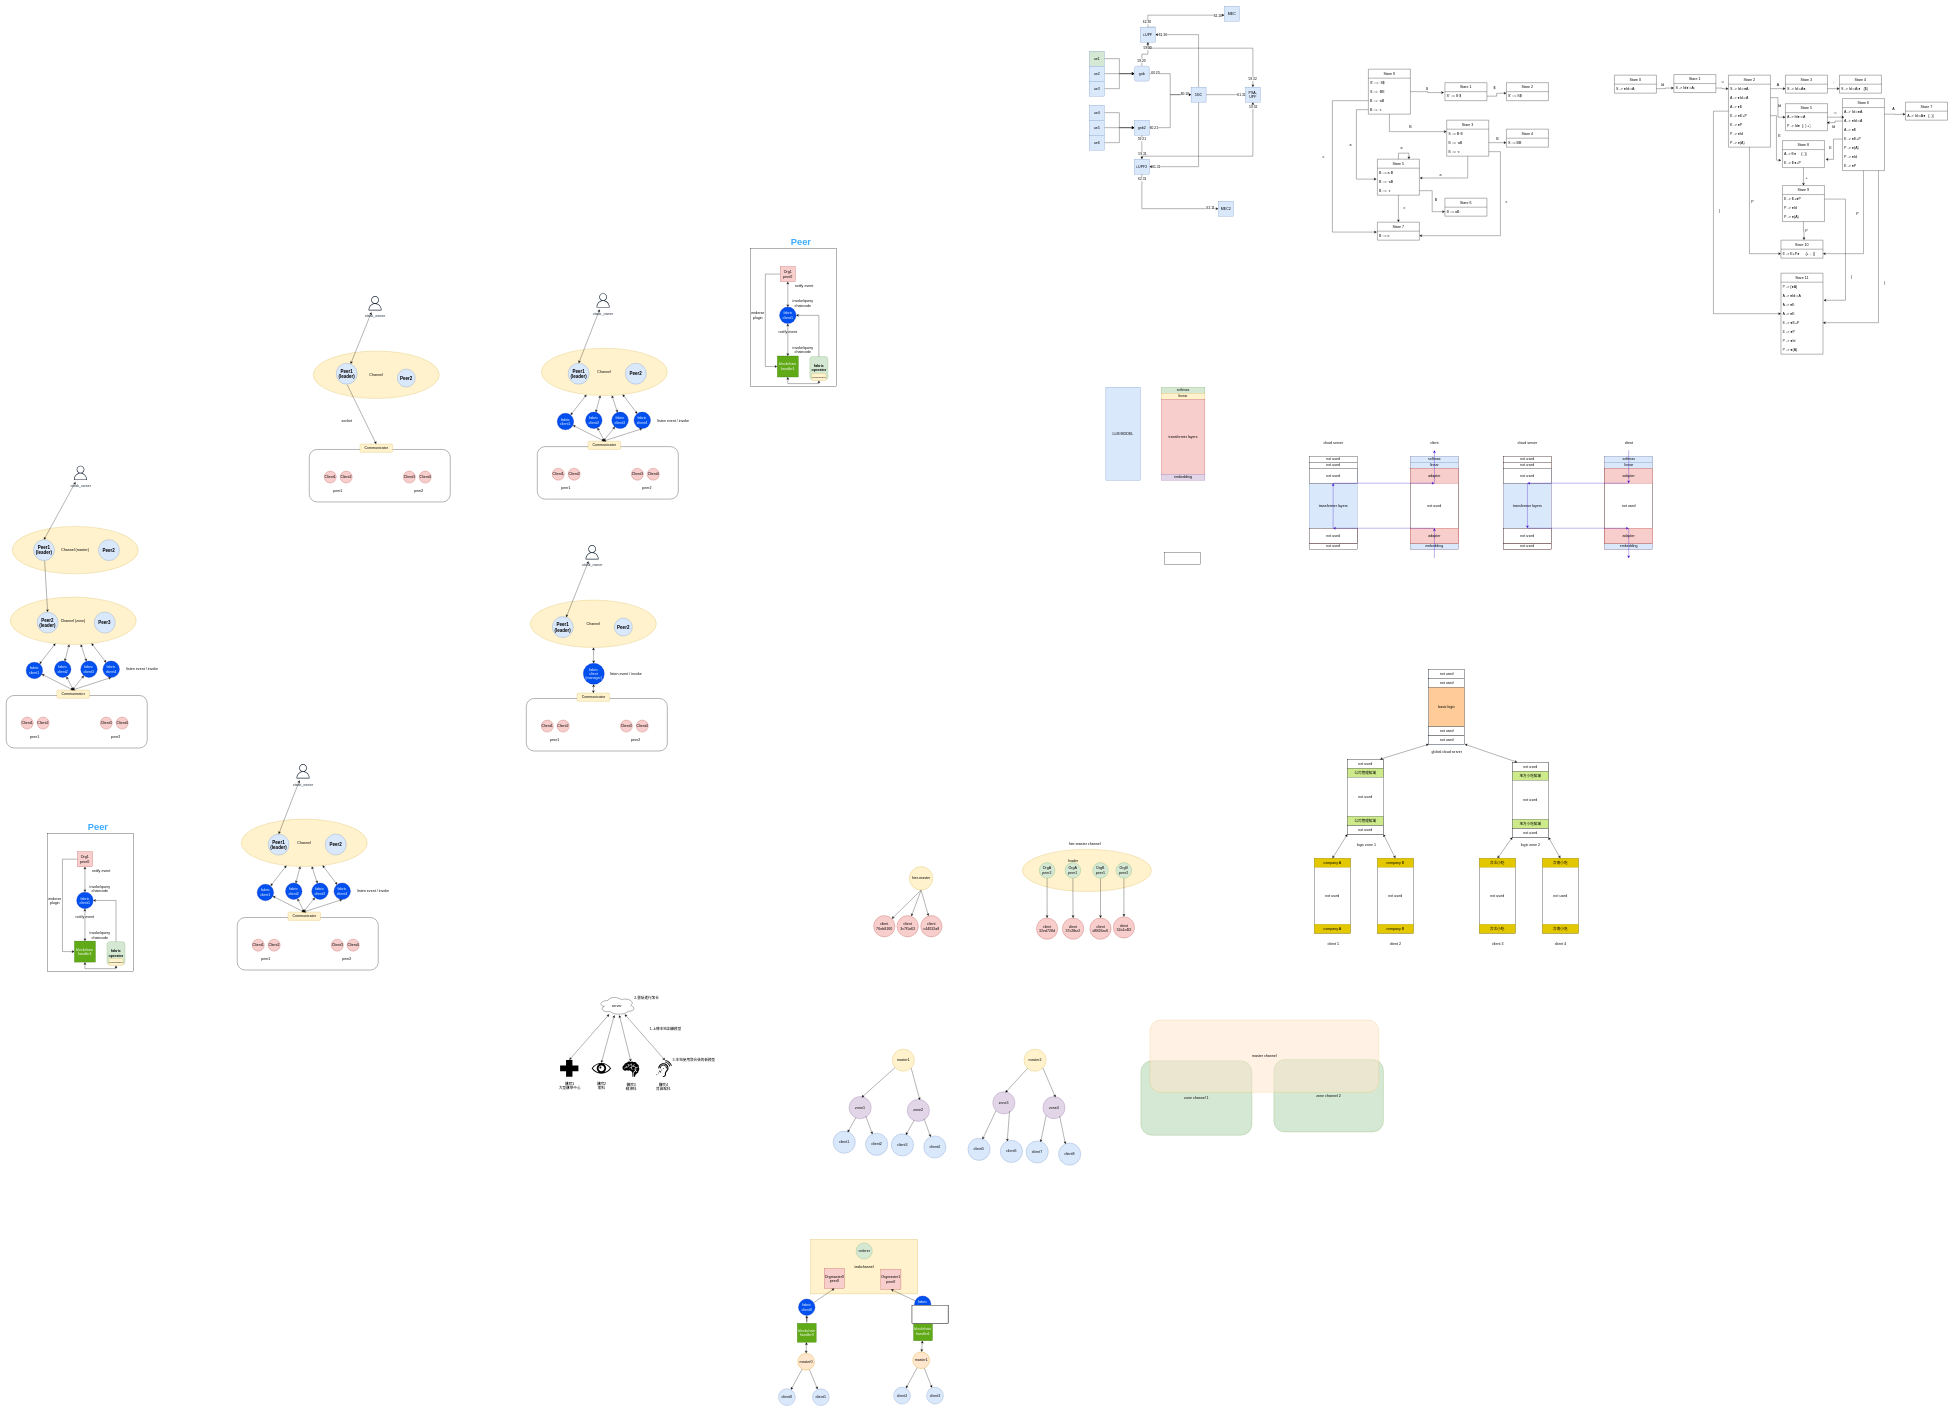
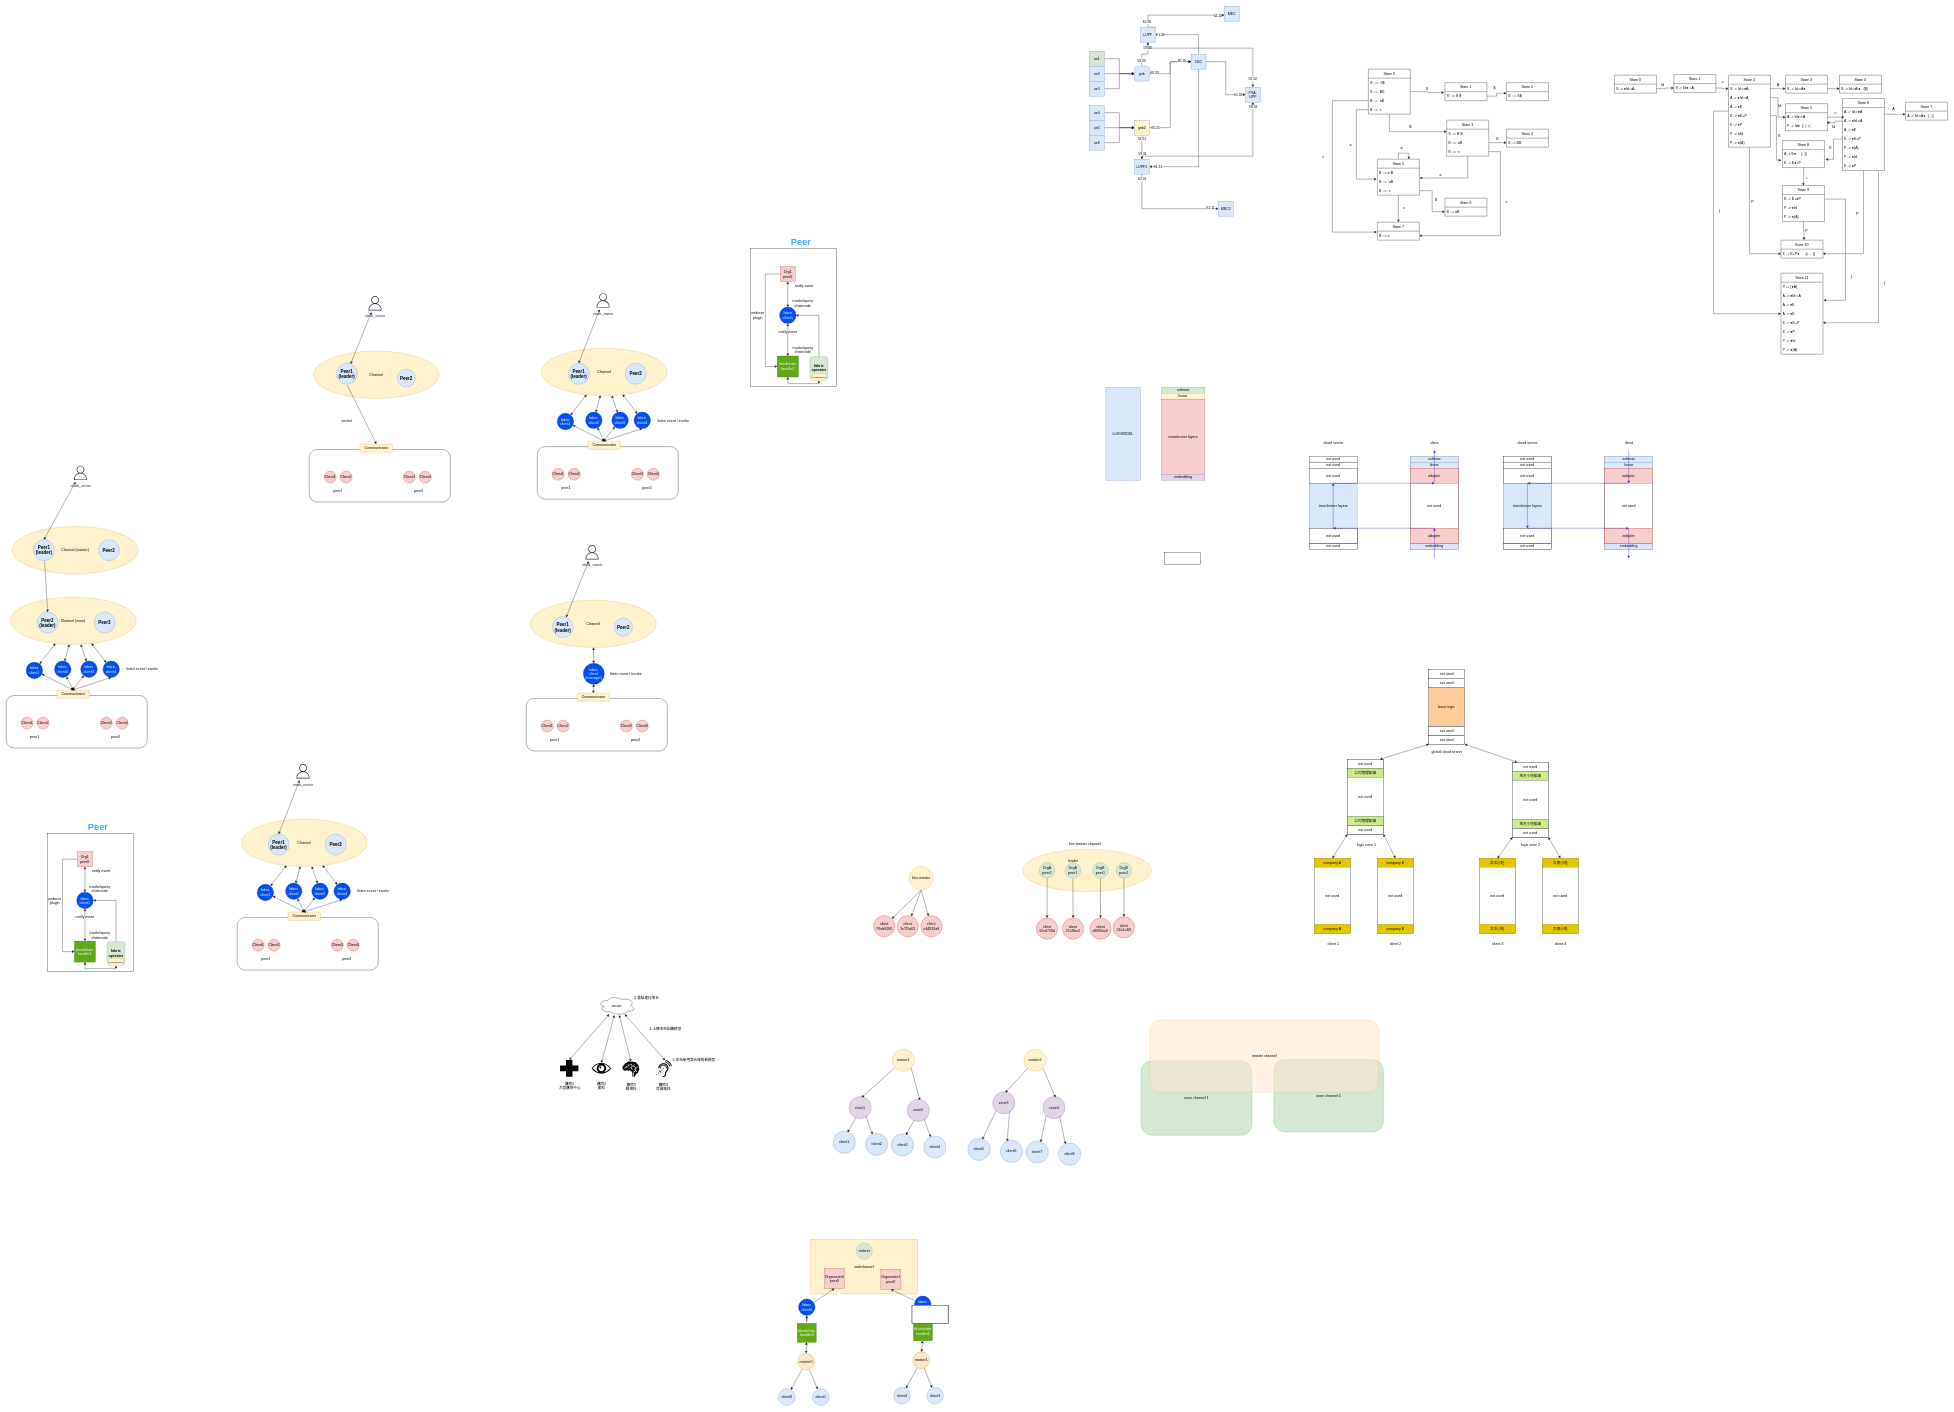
node "5GC": moved (1198, 95) -> (1198, 62)
node "gnb2": fillcolor #dae8fc -> #fff2cc
